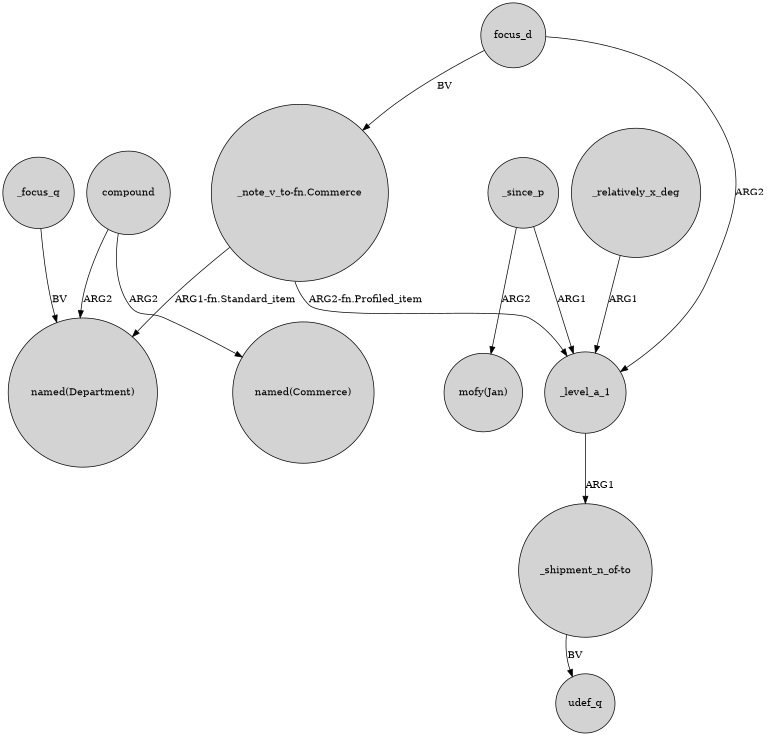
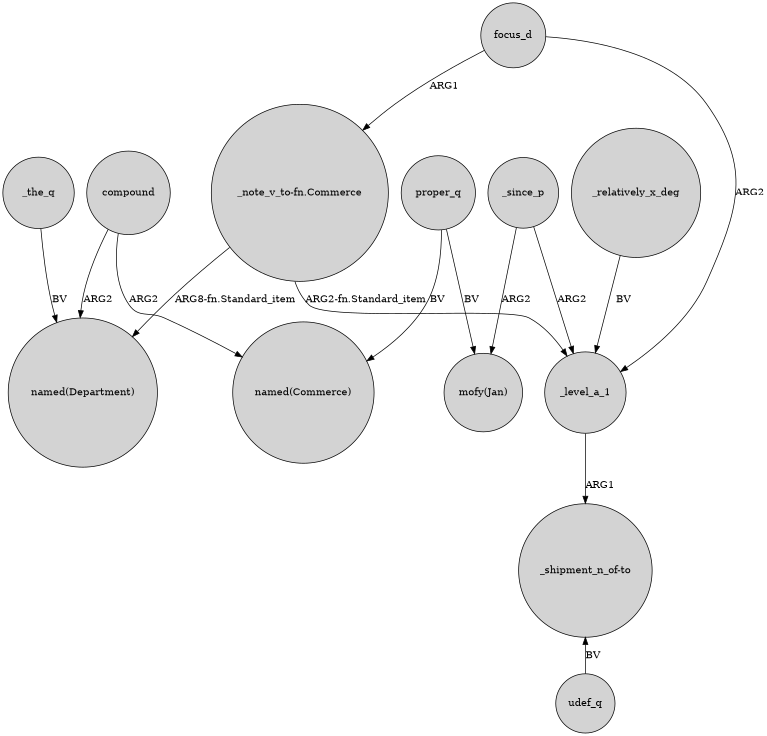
edge "focus_d" -> "_note_v_to-fn.Commerce": label "BV" -> "ARG1"
node "_focus_q": label "_focus_q" -> "_the_q"
node "proper_q": added
edge "_note_v_to-fn.Commerce" -> "named(Department)": label "ARG1-fn.Standard_item" -> "ARG8-fn.Standard_item"
edge "_note_v_to-fn.Commerce" -> "_level_a_1": label "ARG2-fn.Profiled_item" -> "ARG2-fn.Standard_item"
edge "_since_p" -> "_level_a_1": label "ARG1" -> "ARG2"
edge "_relatively_x_deg" -> "_level_a_1": label "ARG1" -> "BV"
edge "_shipment_n_of-to" -> "udef_q": reversed
